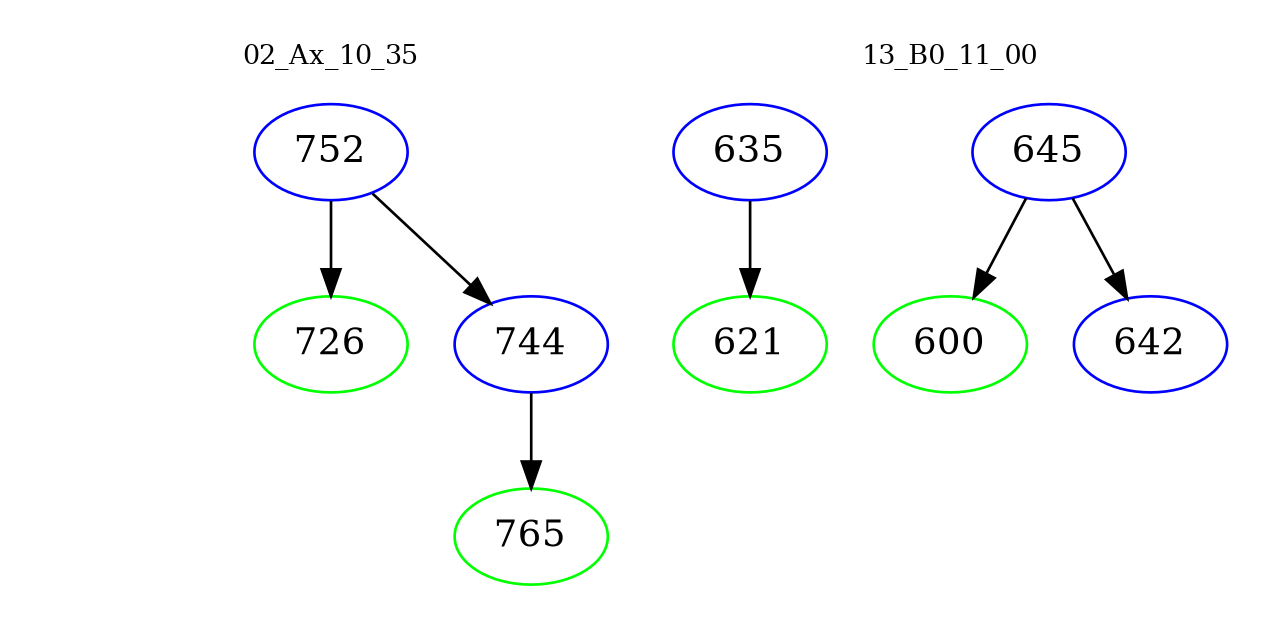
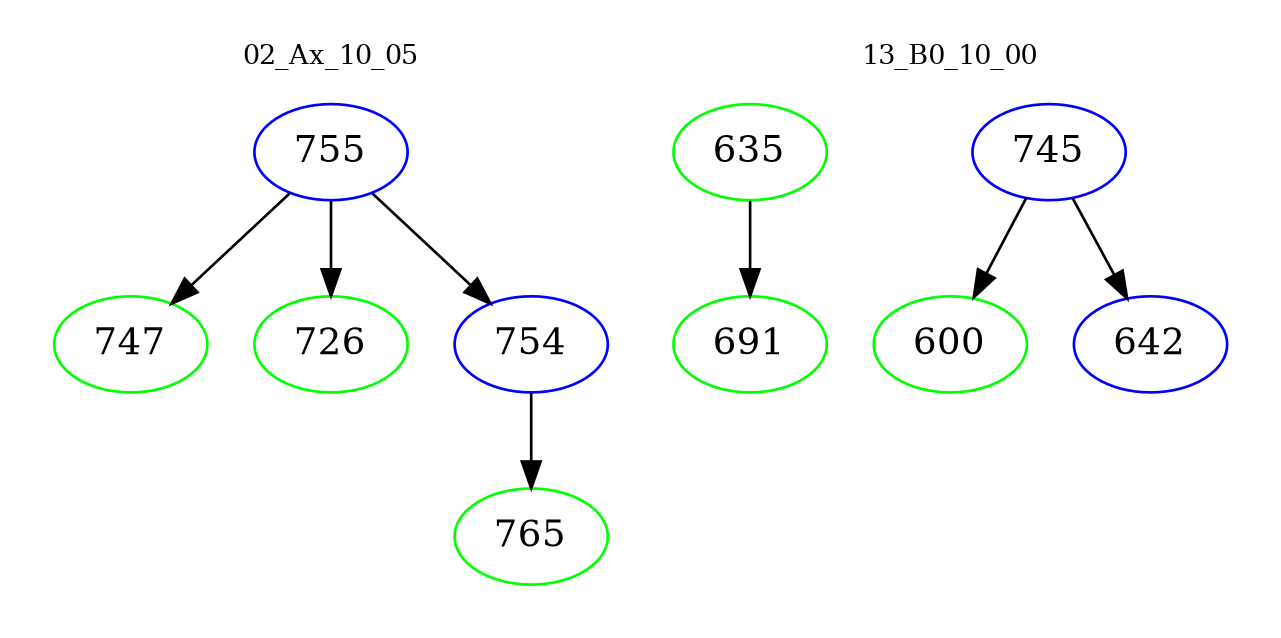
cluster "02_Ax_10_35": label "02_Ax_10_35" -> "02_Ax_10_05"
cluster "13_B0_11_00": label "13_B0_11_00" -> "13_B0_10_00"
node "752": label "752" -> "755"
node "635": color blue -> green
node "645": label "645" -> "745"
node "747": added
node "744": label "744" -> "754"
node "621": label "621" -> "691"
